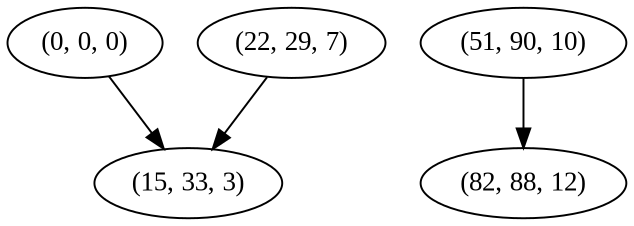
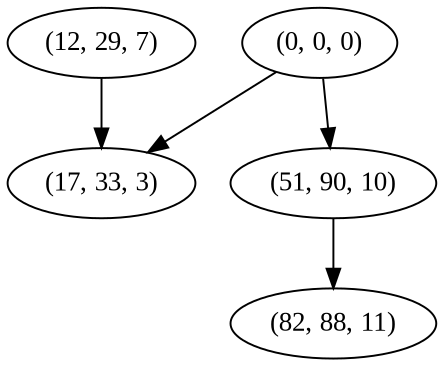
node "(22, 29, 7)": label "(22, 29, 7)" -> "(12, 29, 7)"
edge "(0, 0, 0)" -> "(51, 90, 10)": added
node "(15, 33, 3)": label "(15, 33, 3)" -> "(17, 33, 3)"
node "(82, 88, 12)": label "(82, 88, 12)" -> "(82, 88, 11)"
